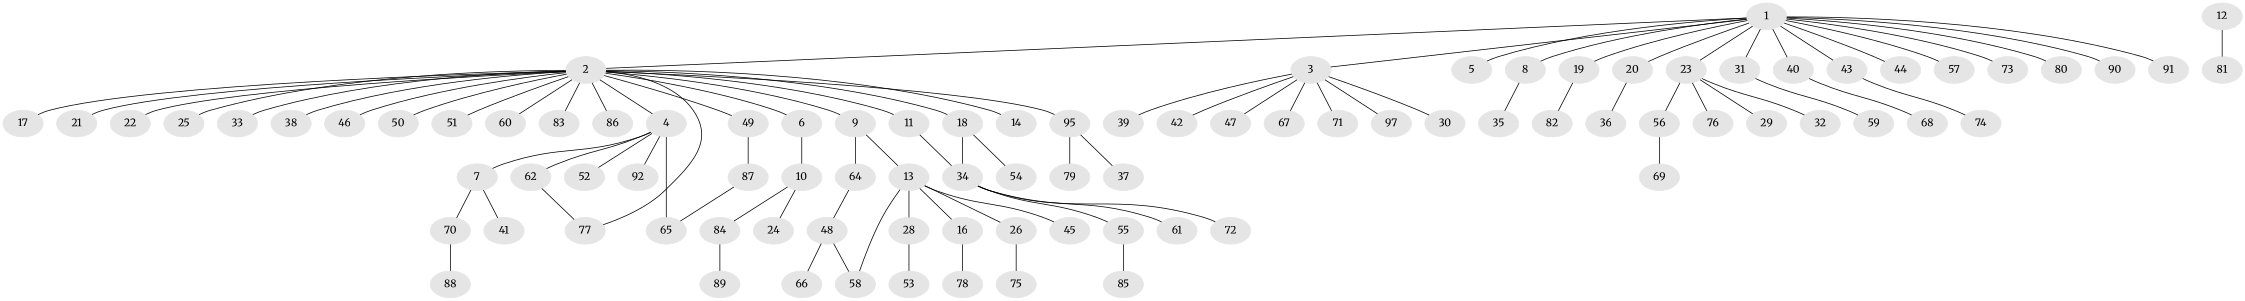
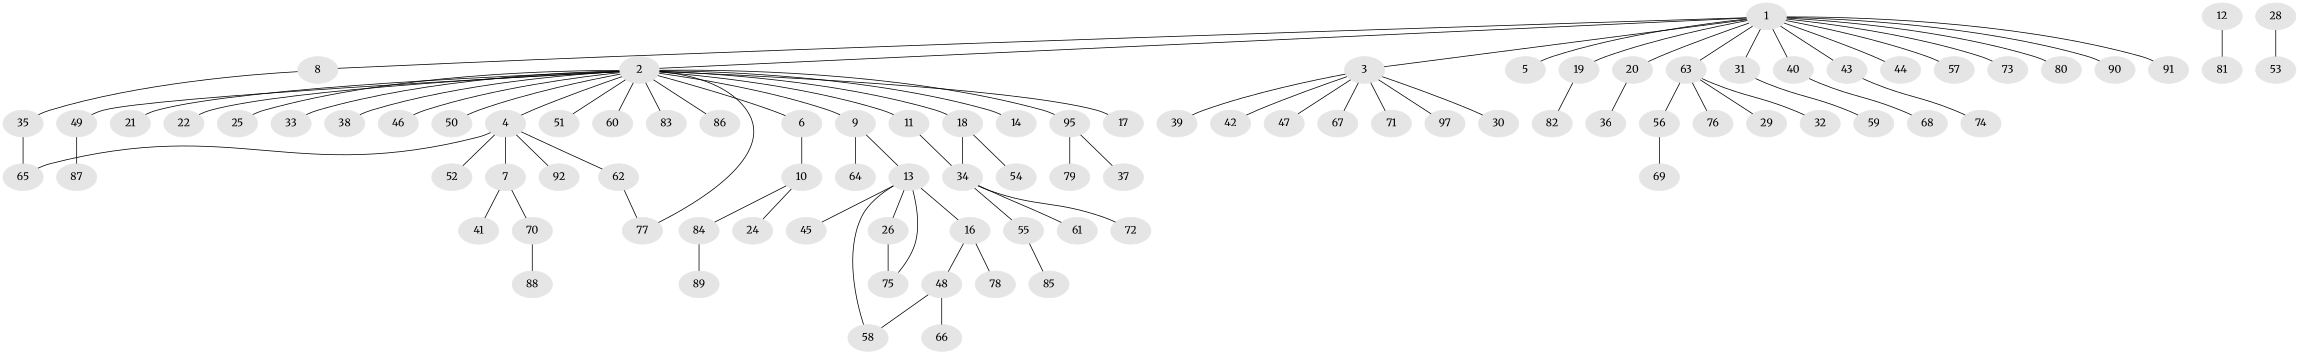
node "23": label "23" -> "63"
edge "87" -- "65": now "35" -- "65"
edge "64" -- "48": now "16" -- "48"
edge "13" -- "28": now "13" -- "75"
